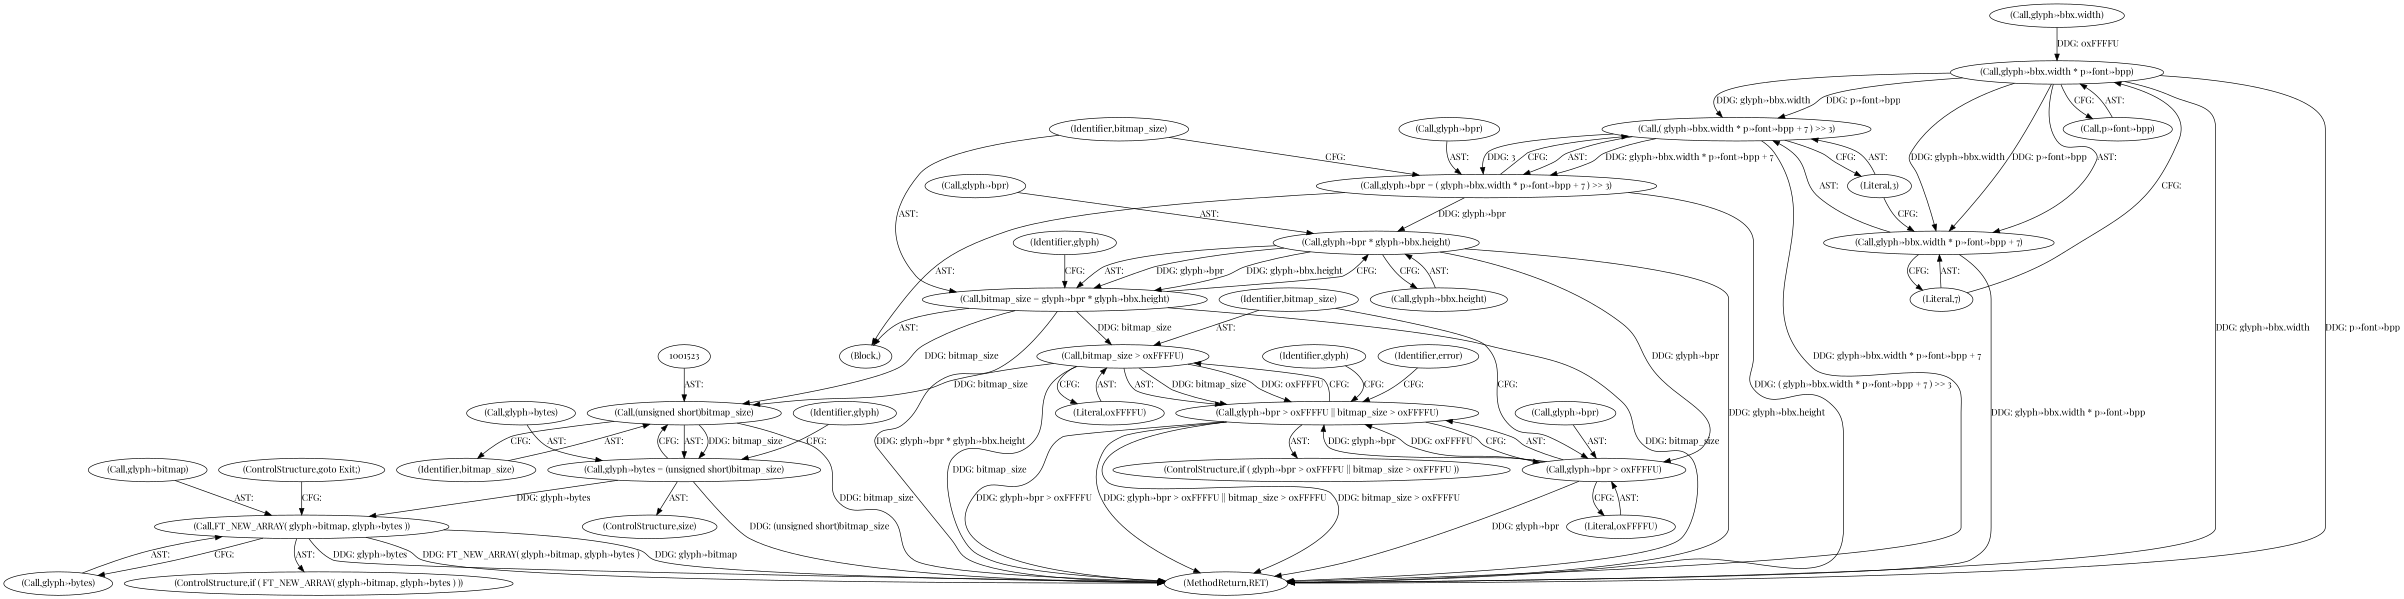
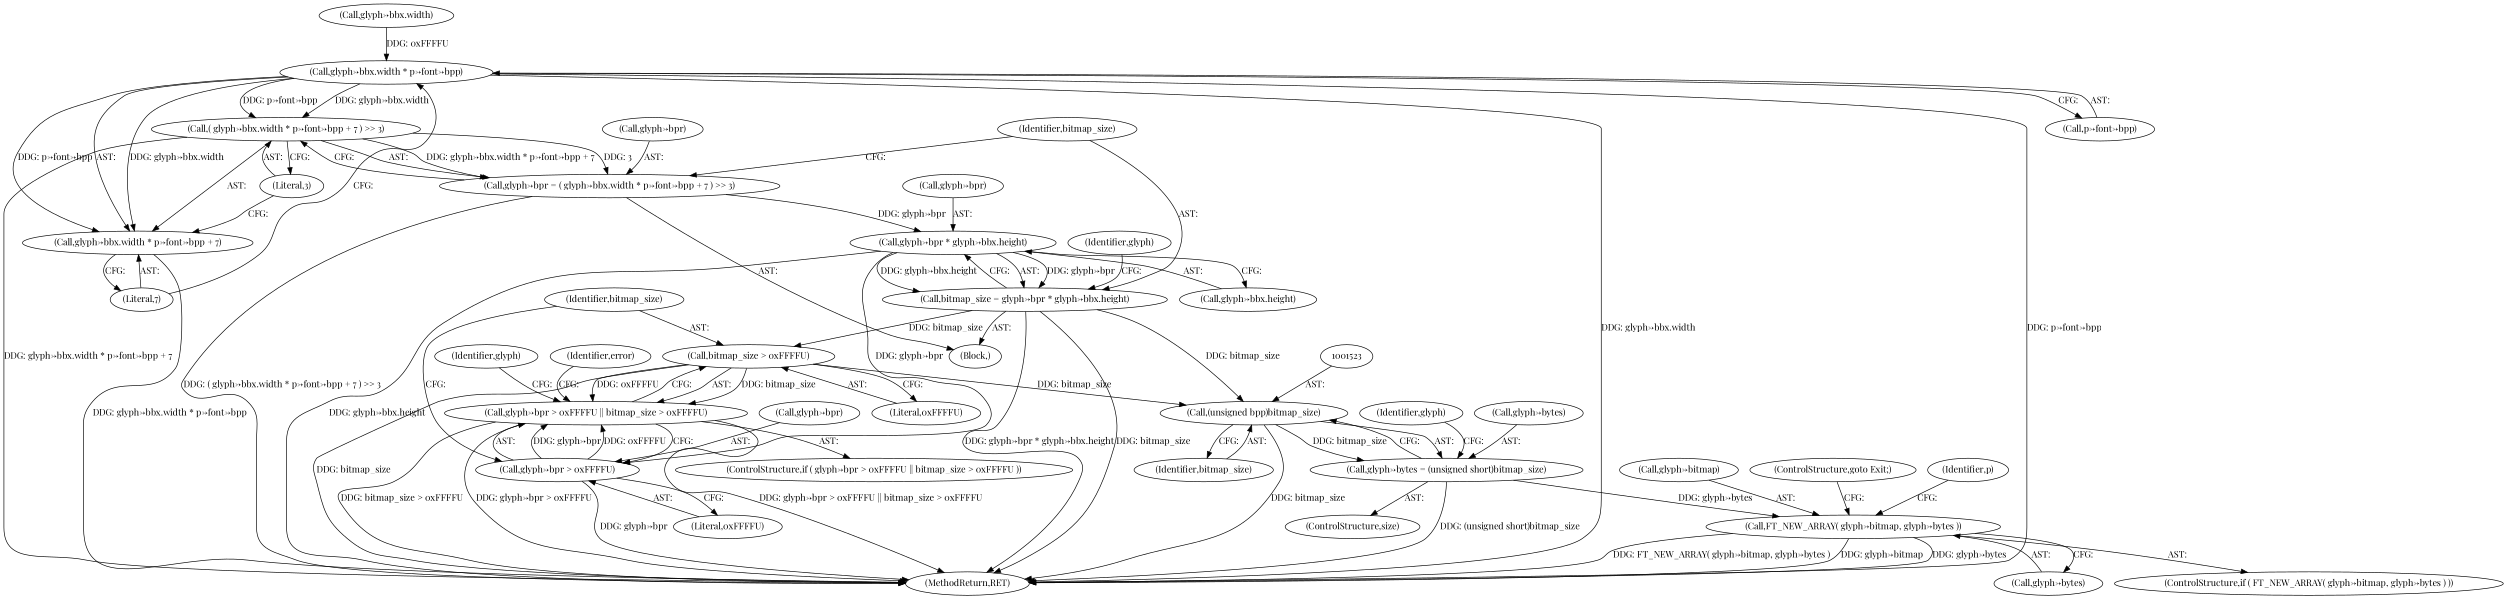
edge "(Call,glyph->bbx.width * p->font->bpp + 7)" -> "(Call,( glyph->bbx.width * p->font->bpp + 7 ) >> 3)": reversed
node "(Call,(unsigned short)bitmap_size)": label "(Call,(unsigned short)bitmap_size)" -> "(Call,(unsigned bpp)bitmap_size)"
node "(Identifier,p)": added
